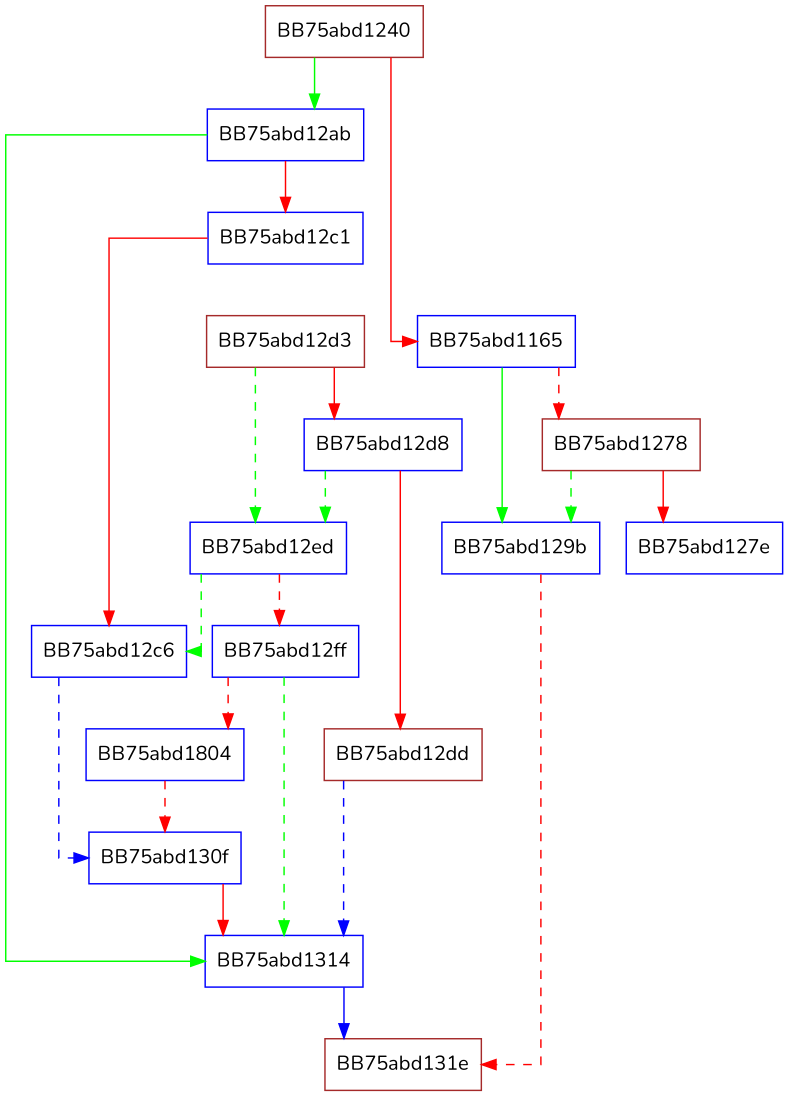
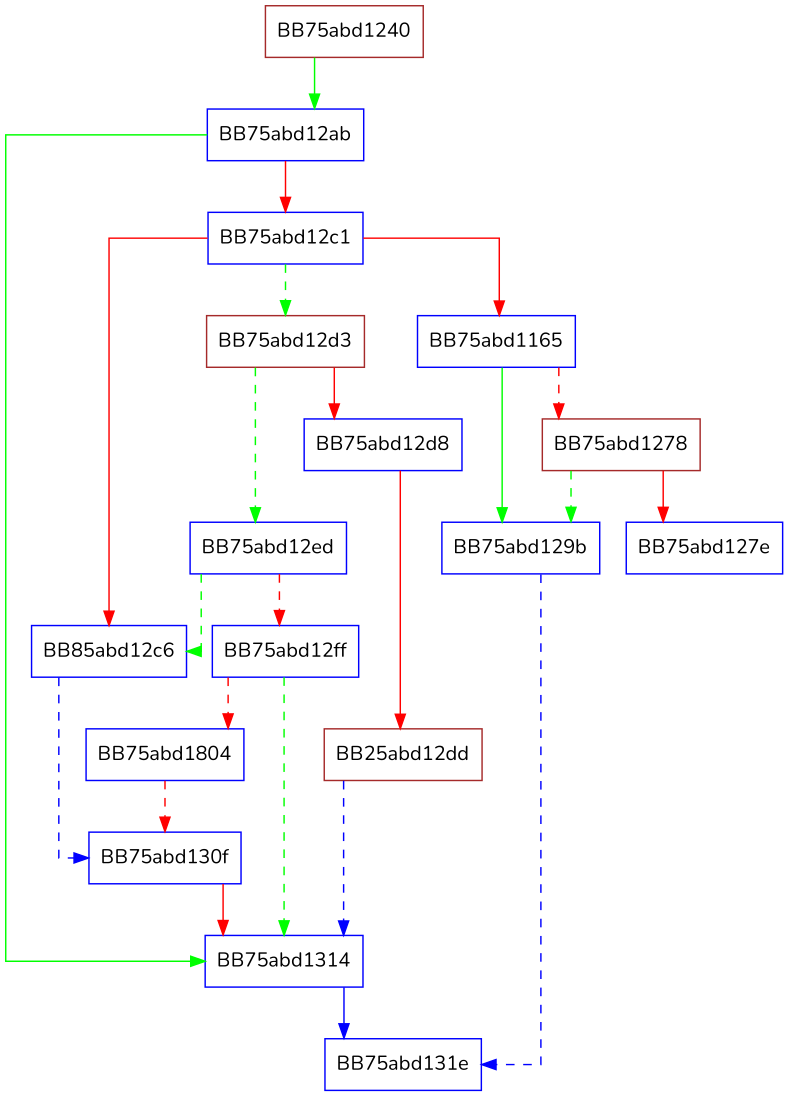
edge "BB75abd1240" -> "BB75abd1165": now "BB75abd12c1" -> "BB75abd1165"
edge "BB75abd12c1" -> "BB75abd12d3": added
edge "BB75abd12d8" -> "BB75abd12ed": removed
node "BB75abd12c6": label "BB75abd12c6" -> "BB85abd12c6"
node "BB75abd12dd": label "BB75abd12dd" -> "BB25abd12dd"
edge "BB75abd129b" -> "BB75abd131e": color red -> blue
node "BB75abd131e": color brown -> blue
